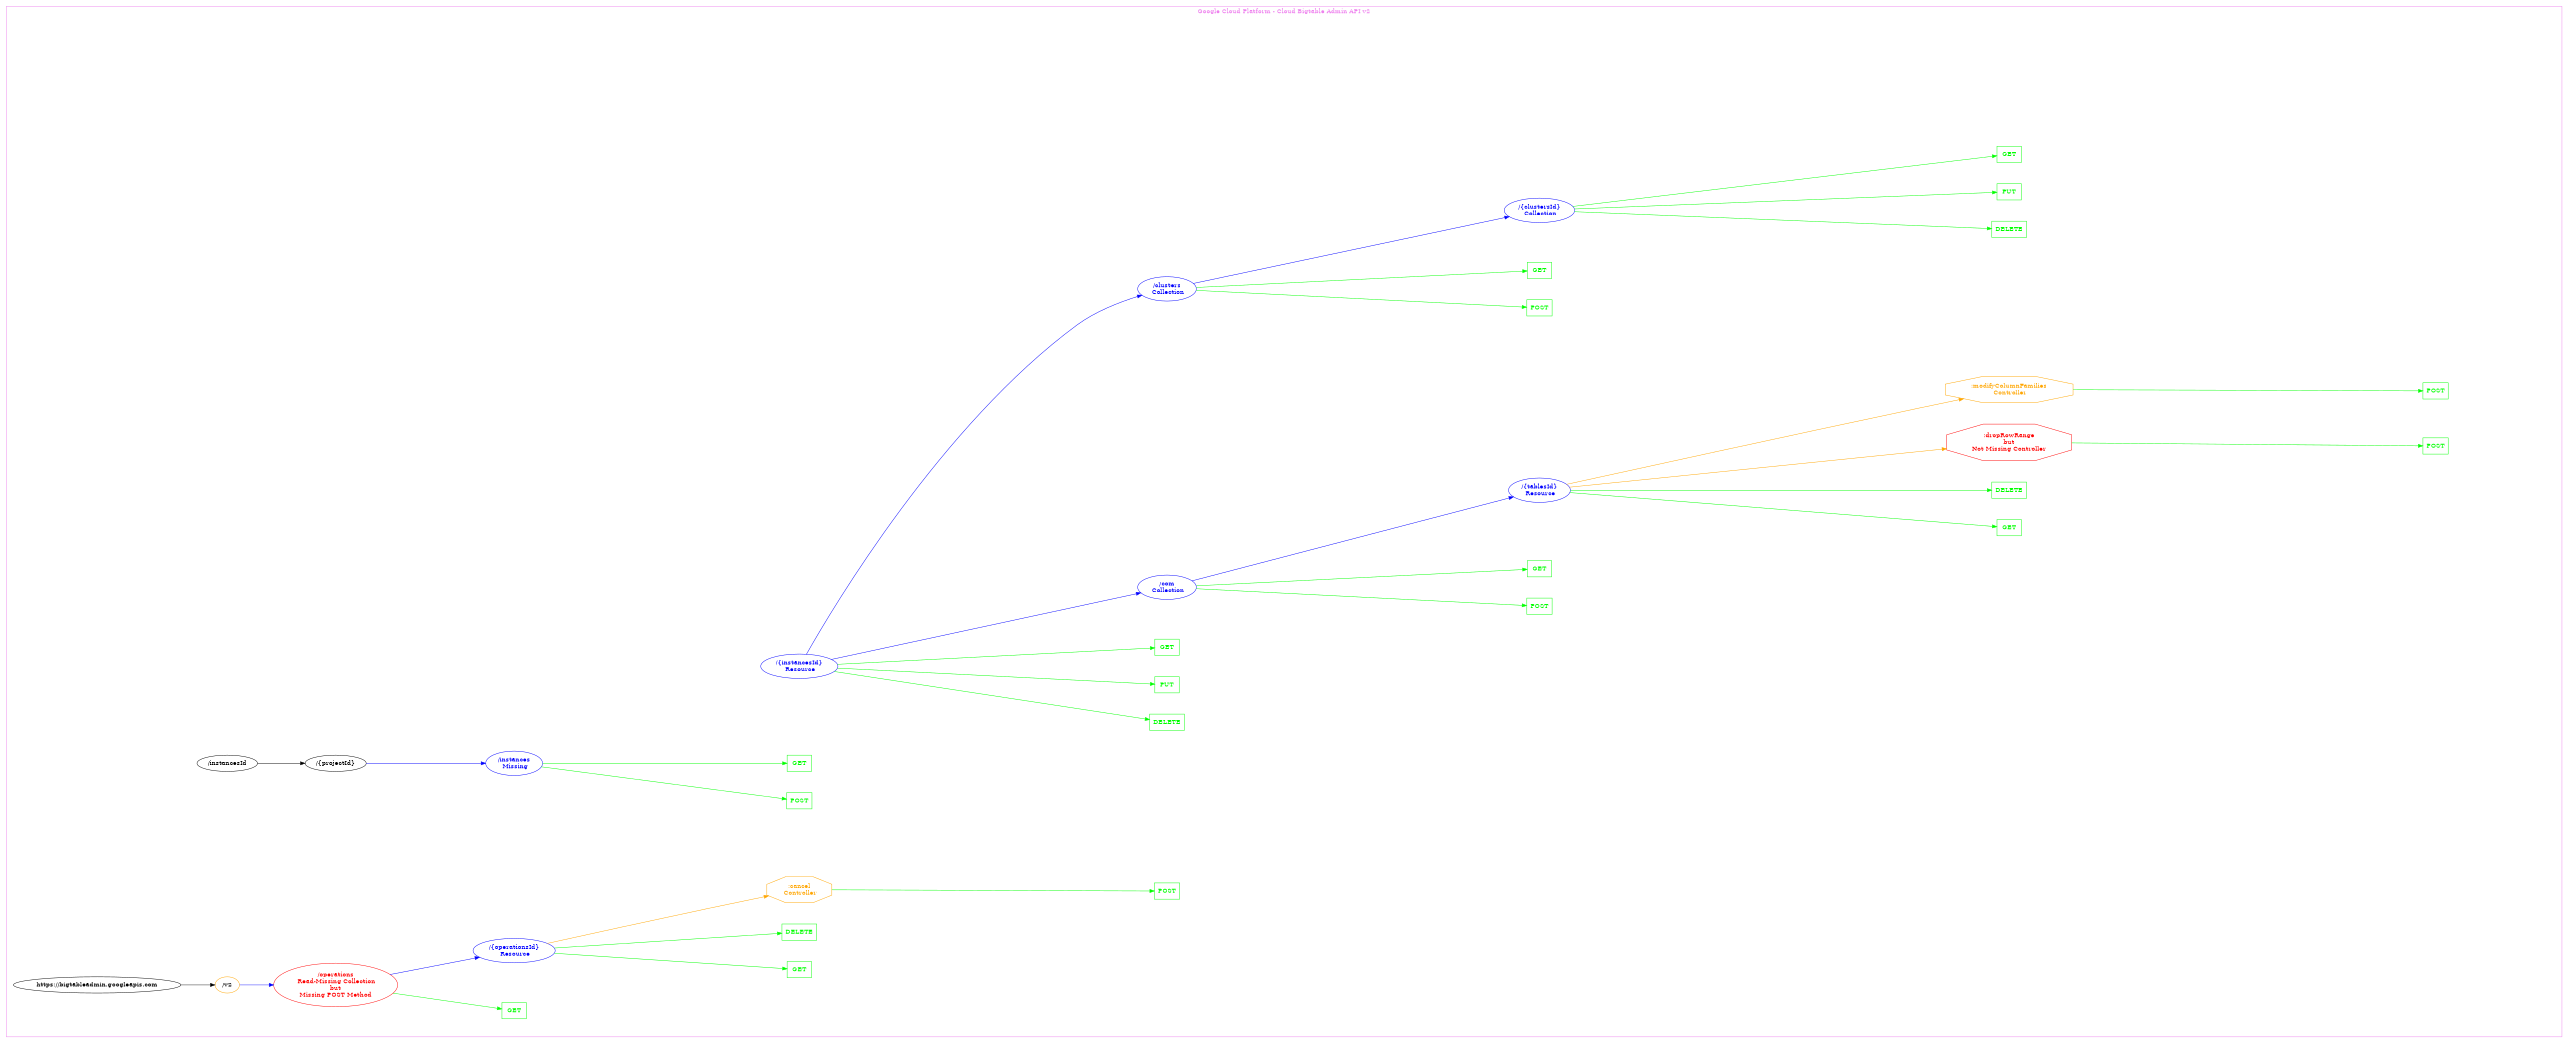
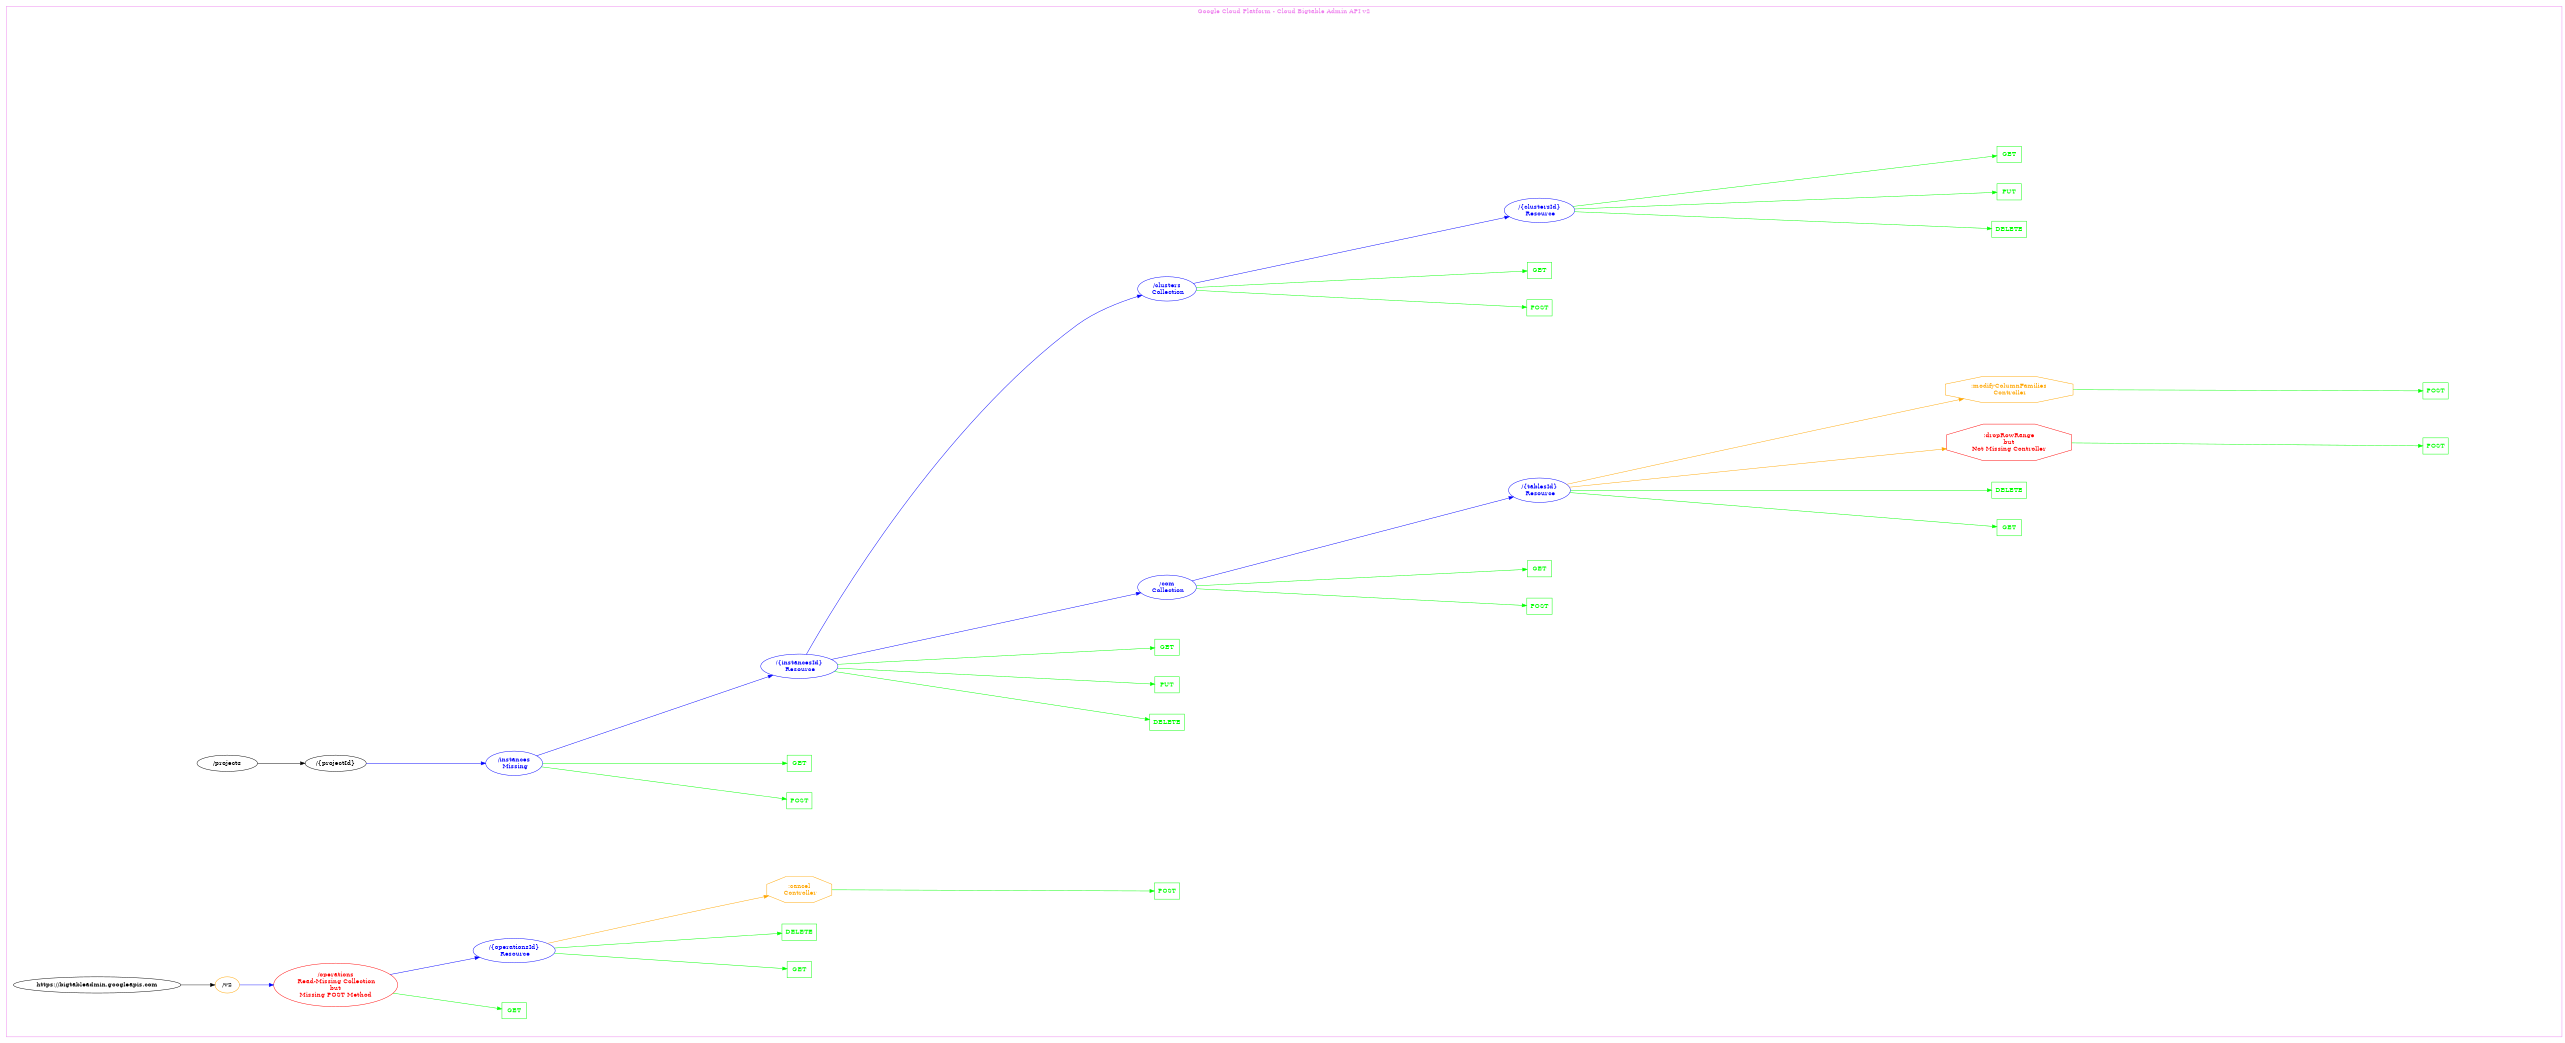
node "/{clustersId} Collection": label "/{clustersId} Collection" -> "/{clustersId} Resource"
edge "/instances Missing" -> "/{instancesId} Resource": added
node "/instancesId": label "/instancesId" -> "/projects"
